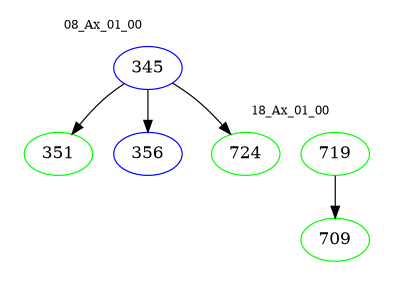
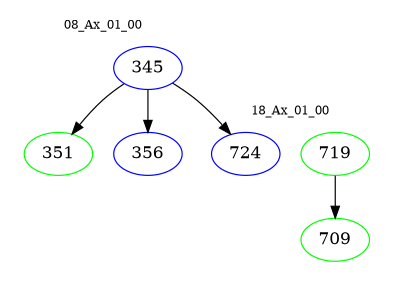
node "724": color green -> blue
